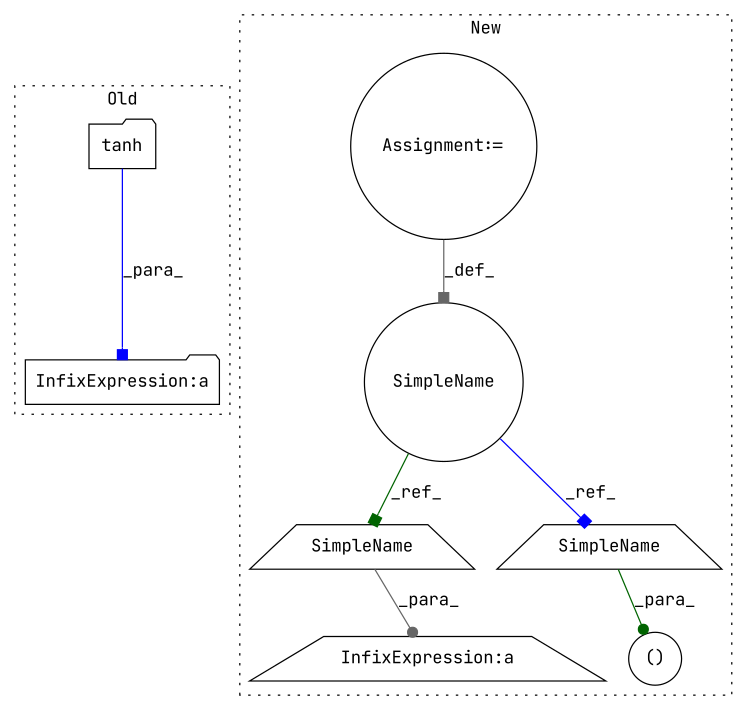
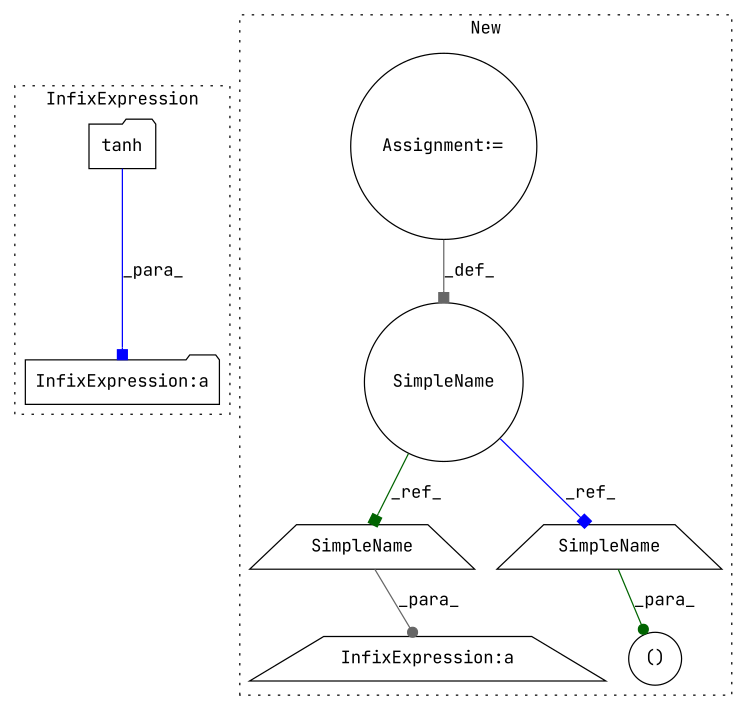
cluster "Old": label "Old" -> "InfixExpression"
